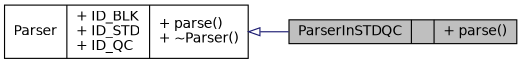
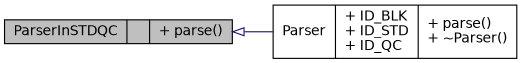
edge "ParserInSTDQC" -> "Parser": reversed
